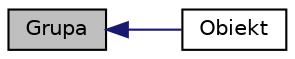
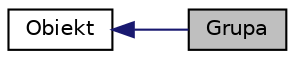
edge "Obiekt" -> "Grupa": reversed
